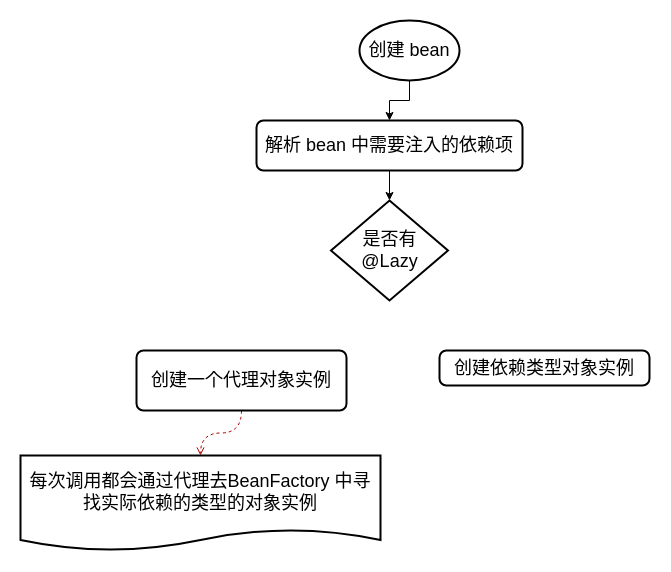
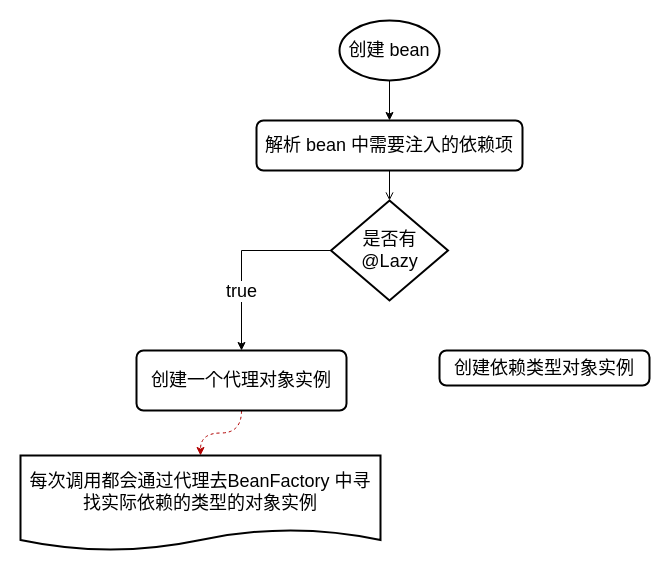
node "创建 bean": moved (410, 51) -> (390, 51)
edge "解析 bean 中需要注入的依赖项" -> "是否有 @Lazy": arrowhead classic -> open
edge "是否有 @Lazy" -> "创建一个代理对象实例": added, label "true"
edge "创建一个代理对象实例" -> "每次调用都会通过代理去BeanFactory 中寻找实际依赖的类型的对象实例": arrowhead open -> classic
